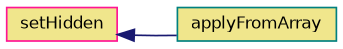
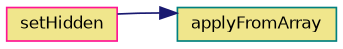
edge "applyFromArray" -> "setHidden": reversed
